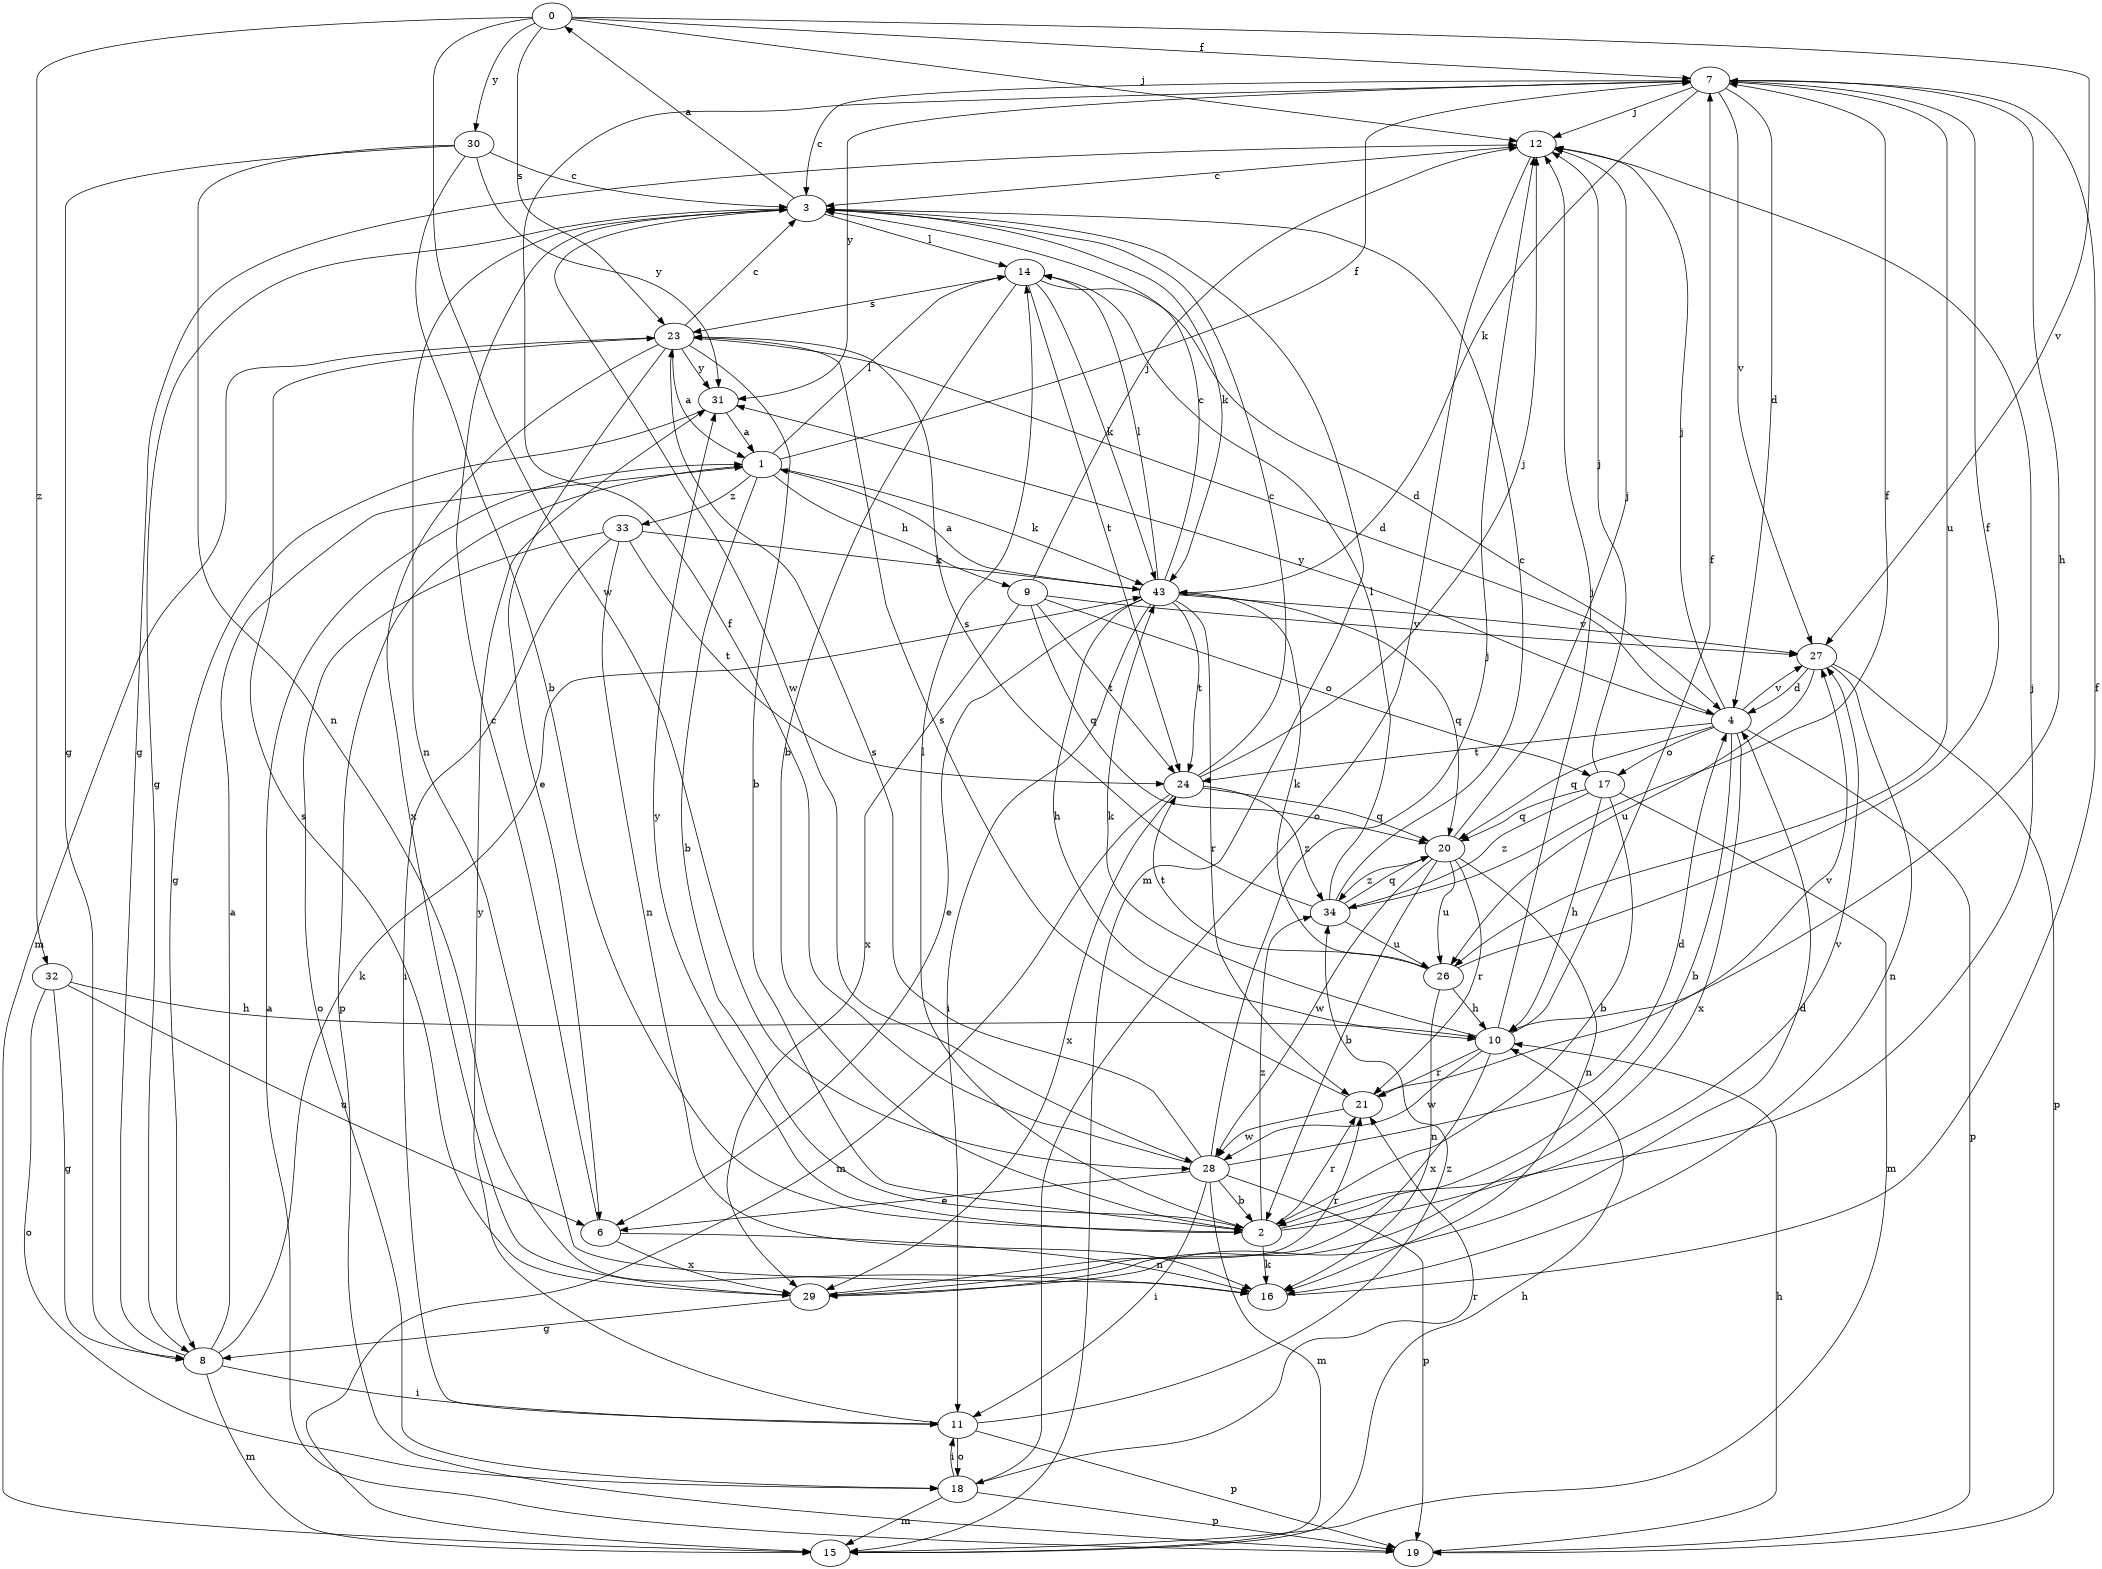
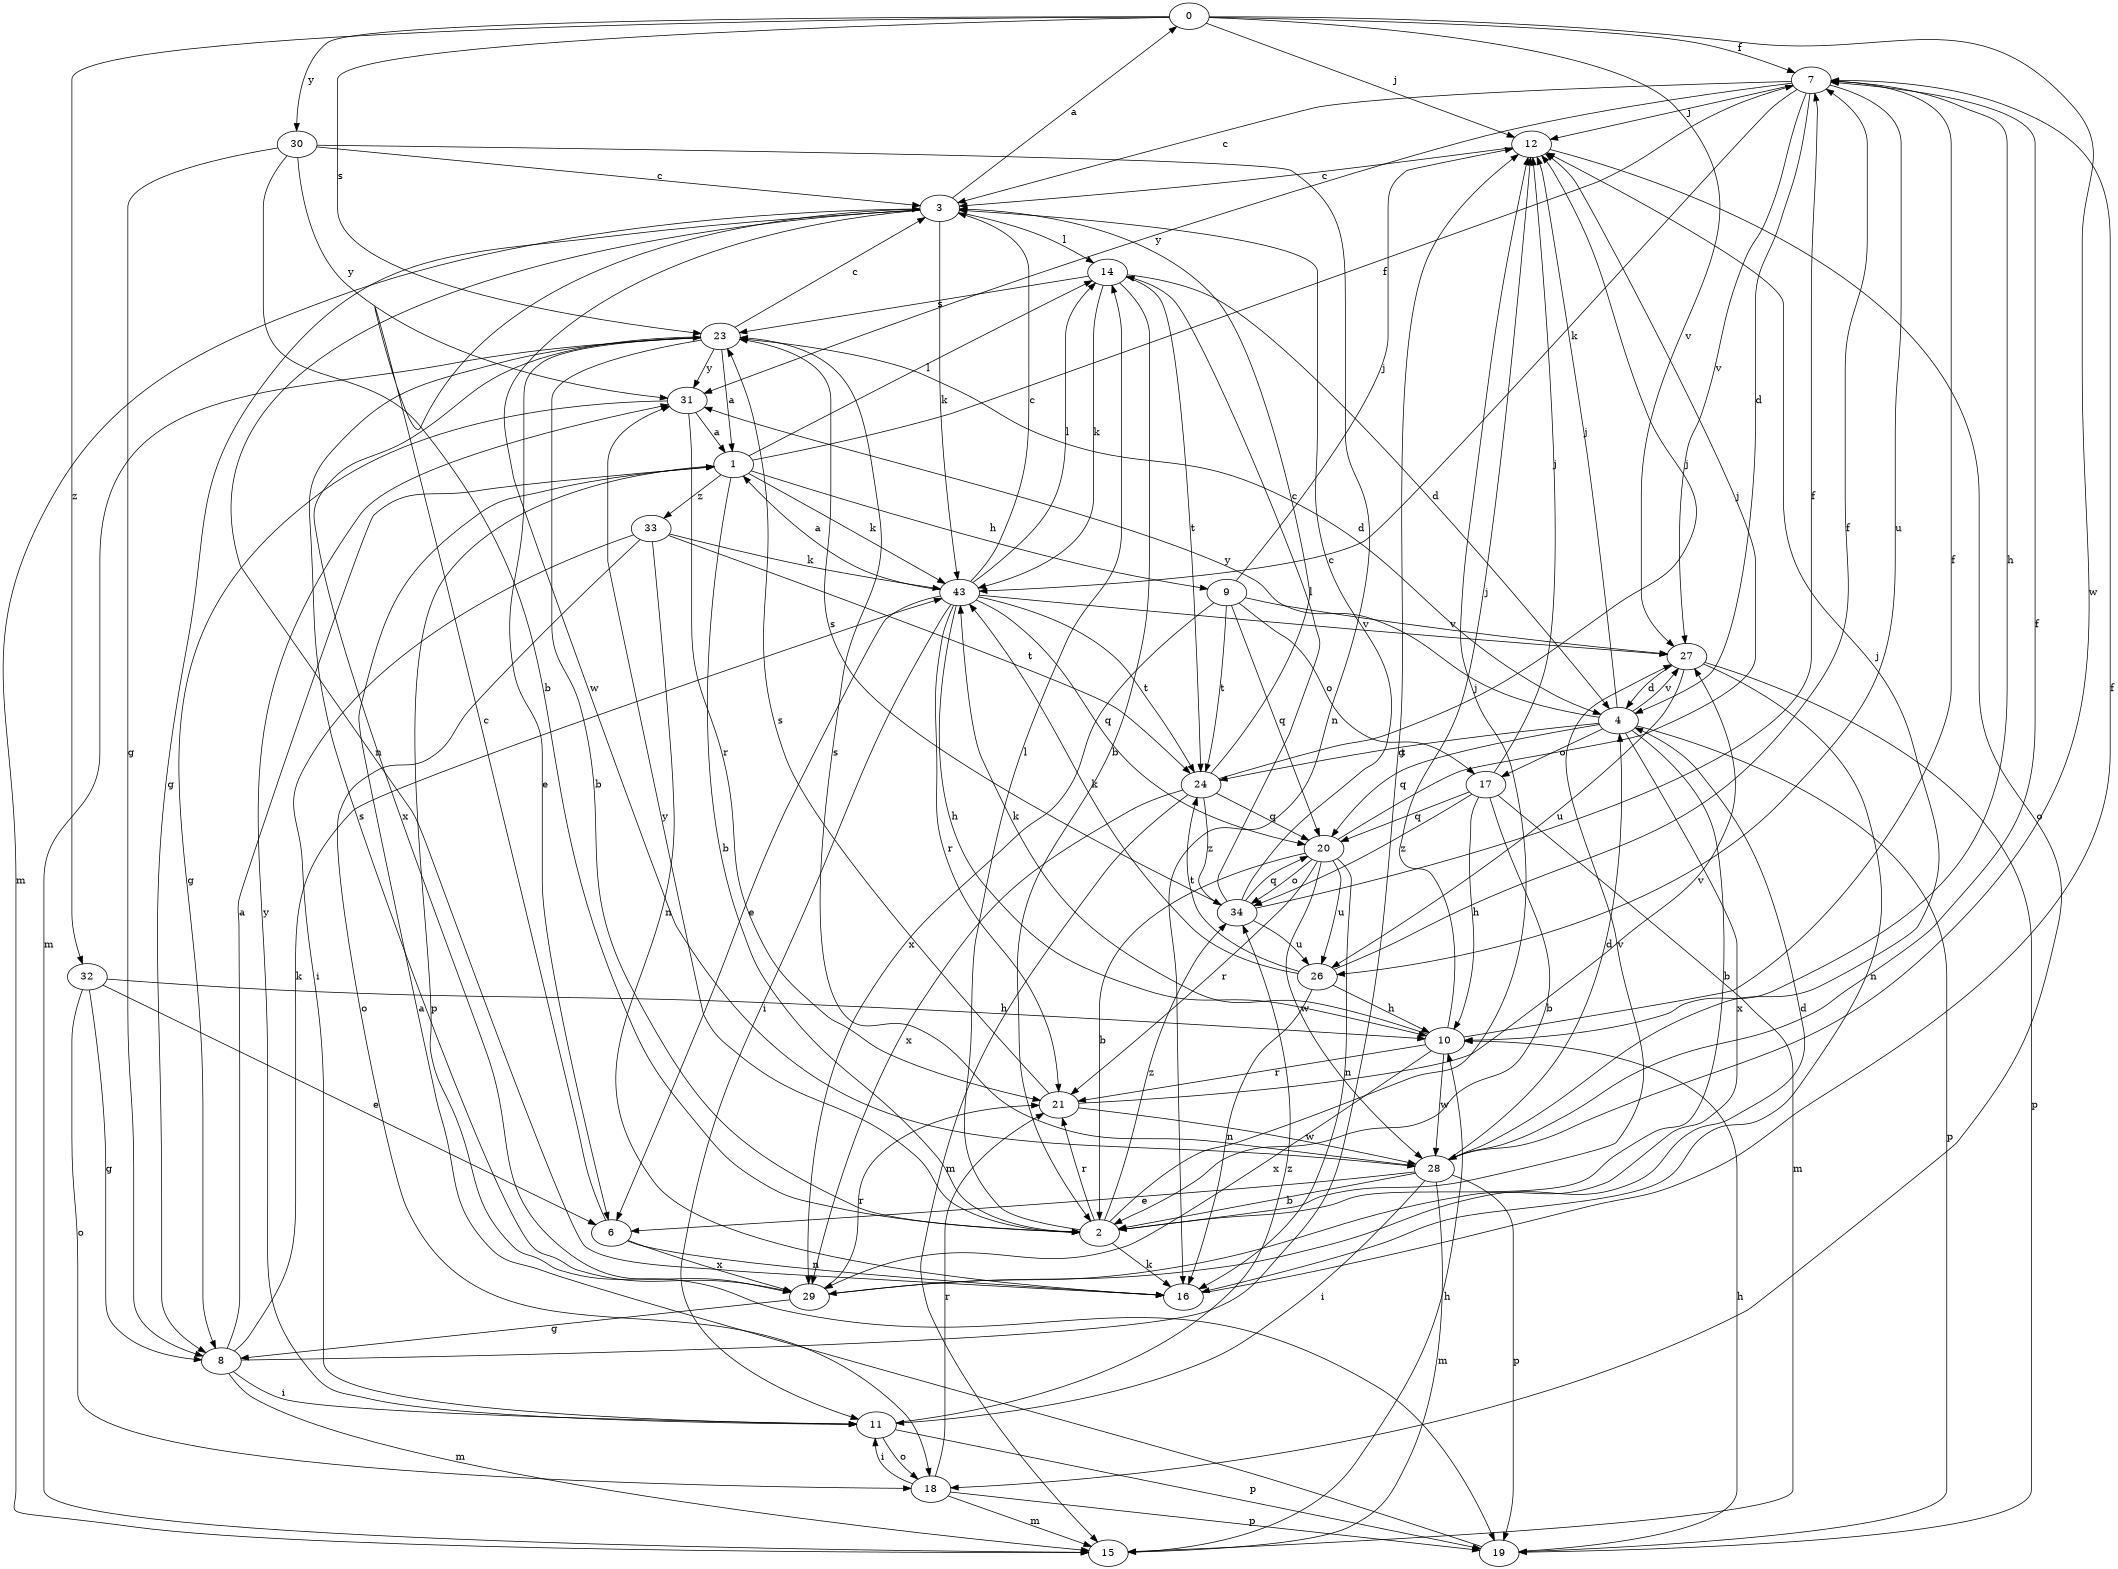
edge "31" -> "21": added, label "r"
edge "20" -> "34": label "z" -> "o"
edge "32" -> "6": label "u" -> "e"
